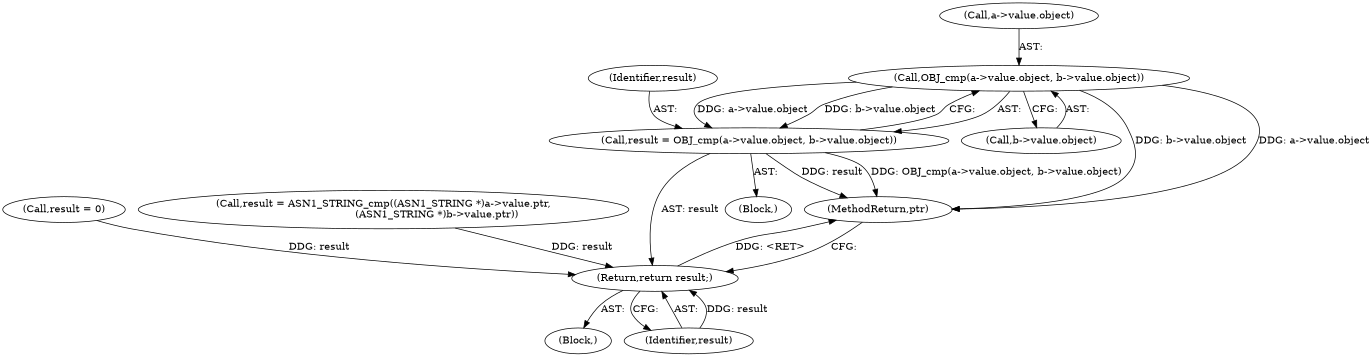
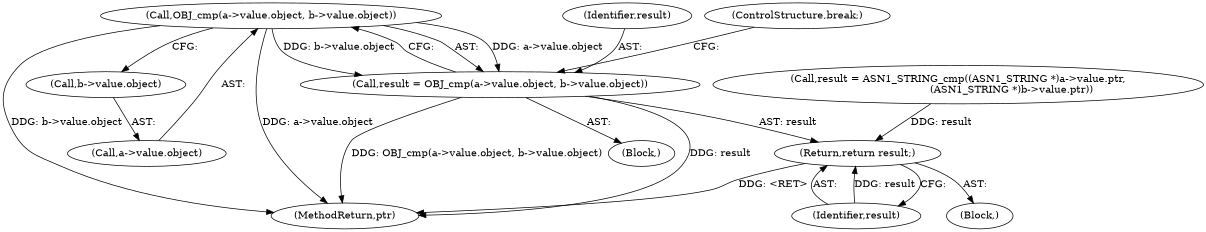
node "(ControlStructure,break;)": added
edge "(Call,b->value.object)" -> "(Call,OBJ_cmp(a->value.object, b->value.object))": now "(Call,b->value.object)" -> "(Call,a->value.object)"
node "(Call,result = 0)": removed
edge "(MethodReturn,ptr)" -> "(Return,return result;)": removed, label "CFG:"
